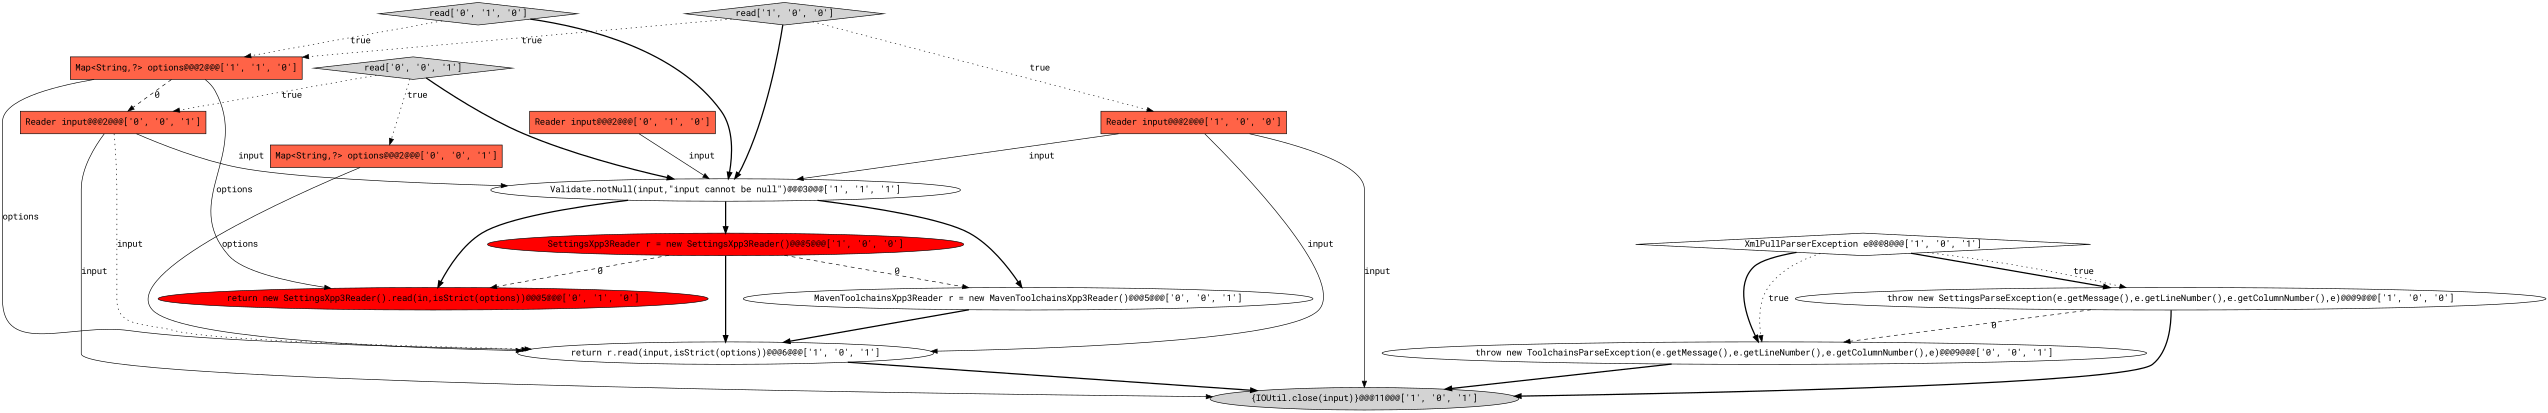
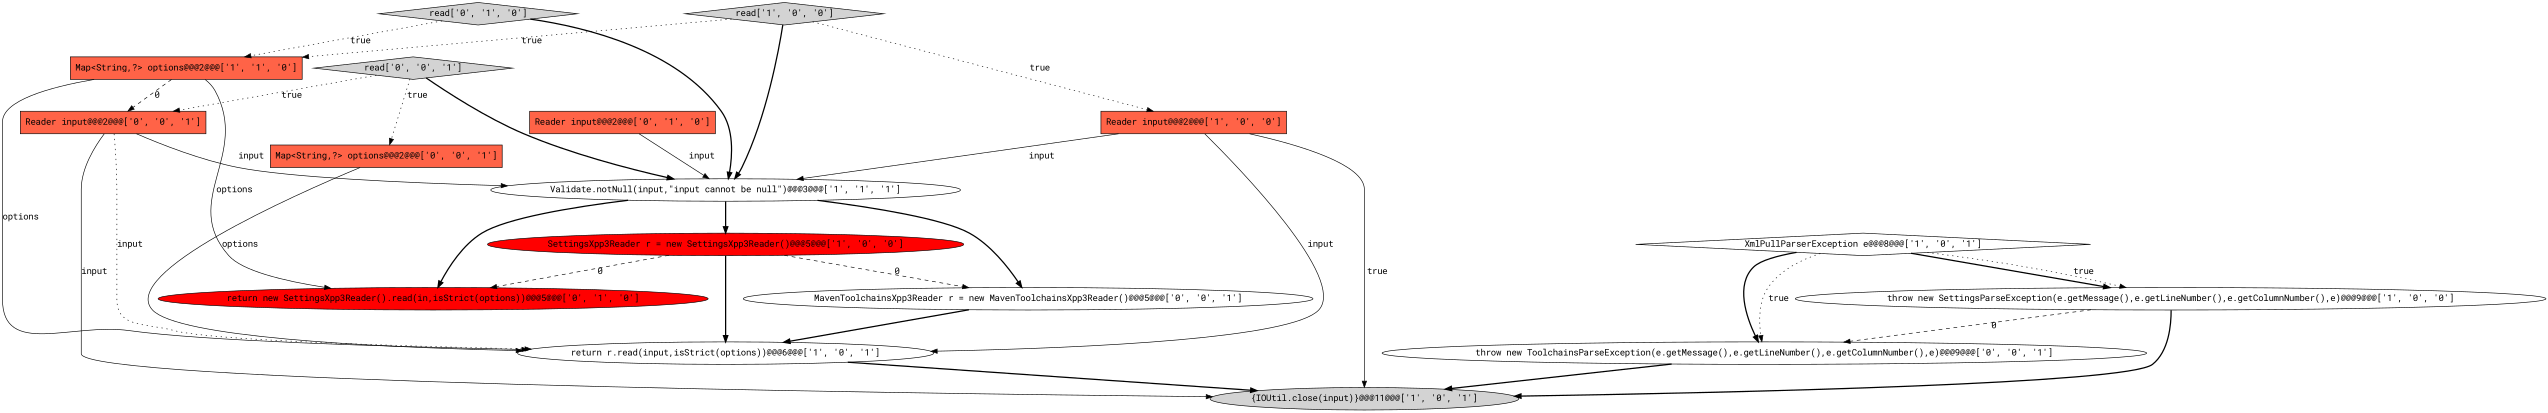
edge "Reader input@@@2@@@['1', '0', '0']" -> "{IOUtil.close(input)}@@@11@@@['1', '0', '1']": label "input" -> "true"
